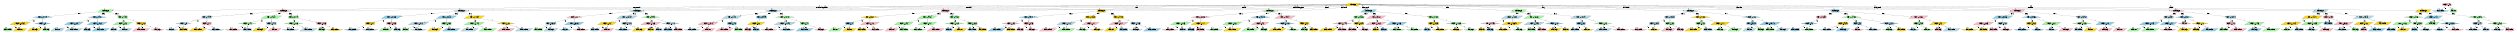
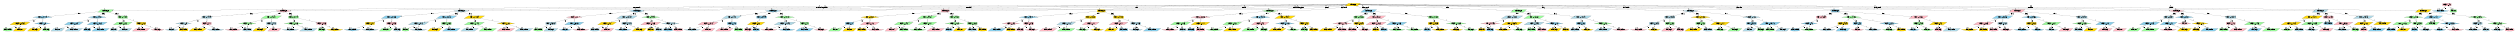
node "MRP <= 119,547": fillcolor lightpink -> gold
